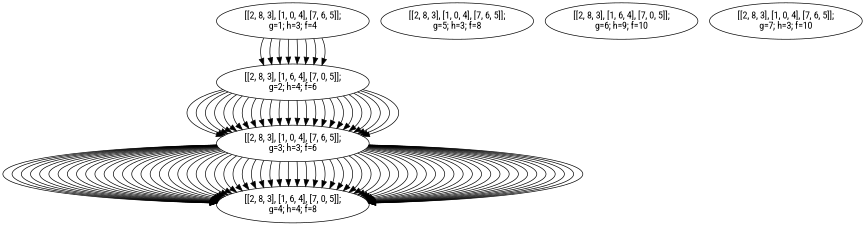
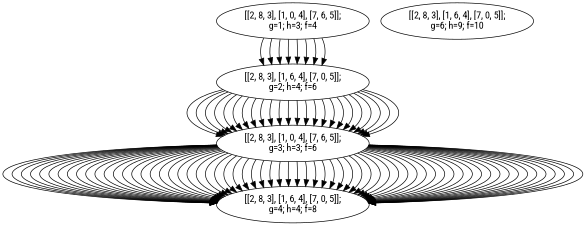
node "[[2, 8, 3], [1, 0, 4], [7, 6, 5]]; g=5; h=3; f=8": removed
node "[[2, 8, 3], [1, 0, 4], [7, 6, 5]]; g=7; h=3; f=10": removed
